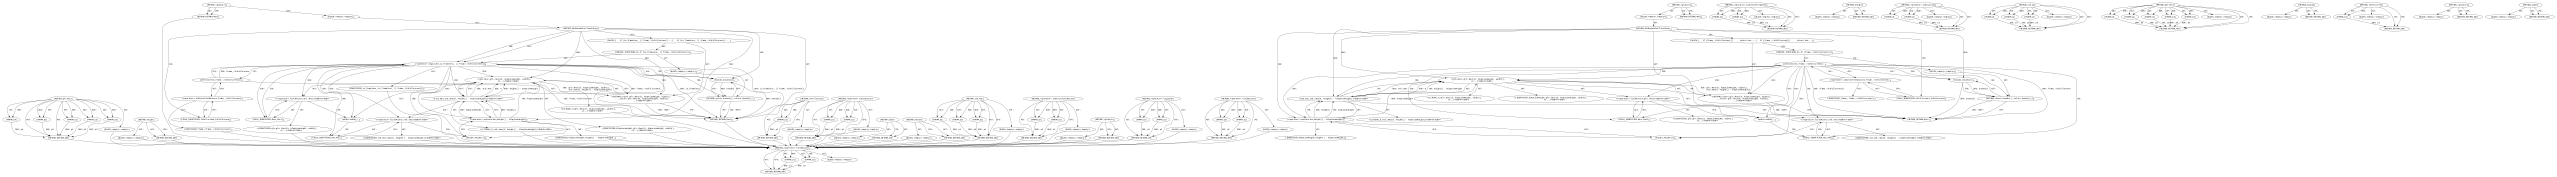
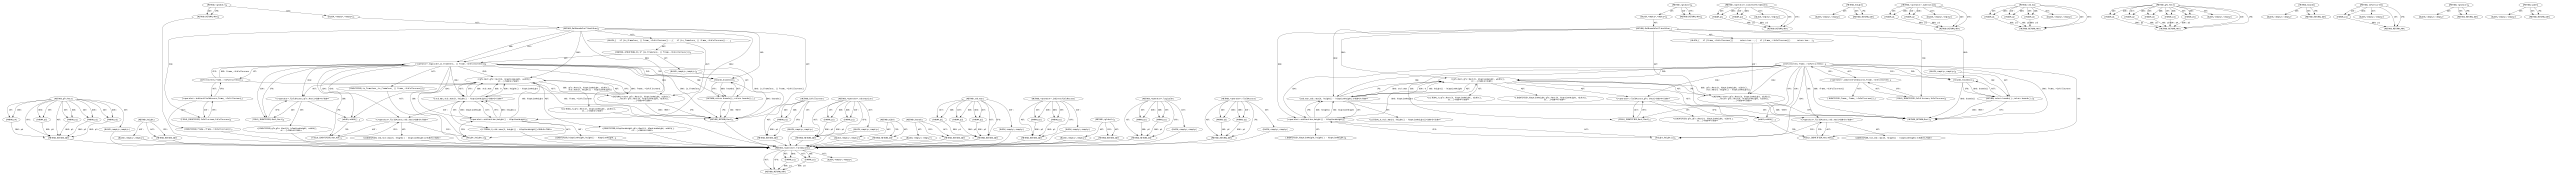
node "(CONTROL_STRUCTURE,IF,if (frame_->IsFullscreen()))": removed
